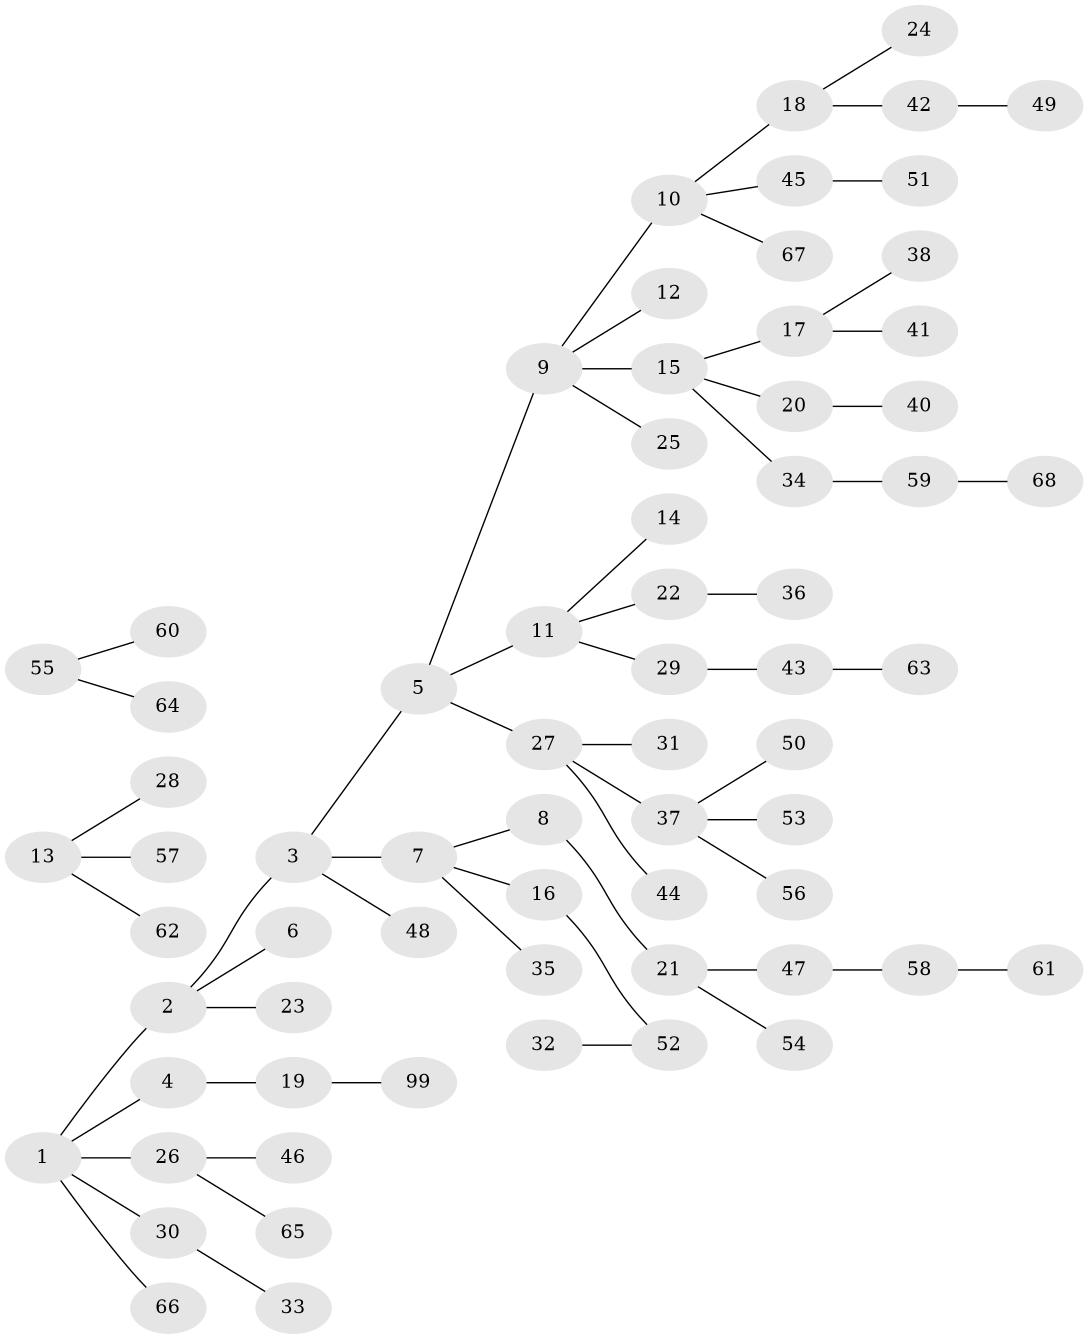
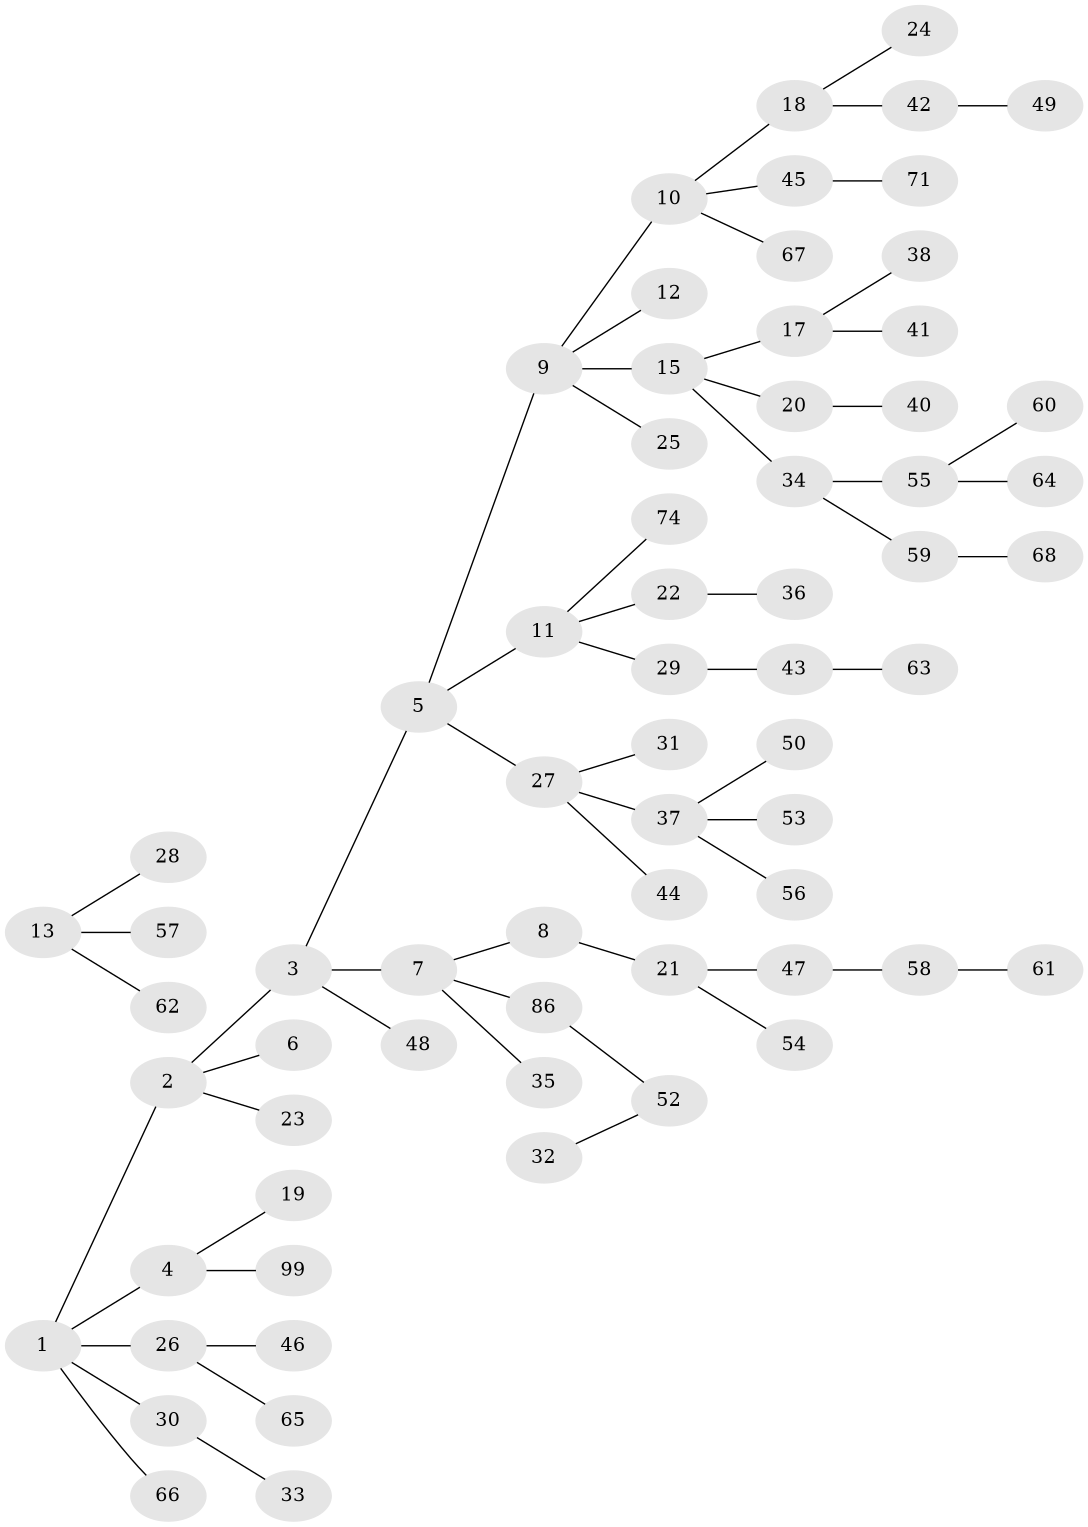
node "51": label "51" -> "71"
edge "34" -- "55": added
node "14": label "14" -> "74"
node "16": label "16" -> "86"
edge "19" -- "99": now "4" -- "99"
